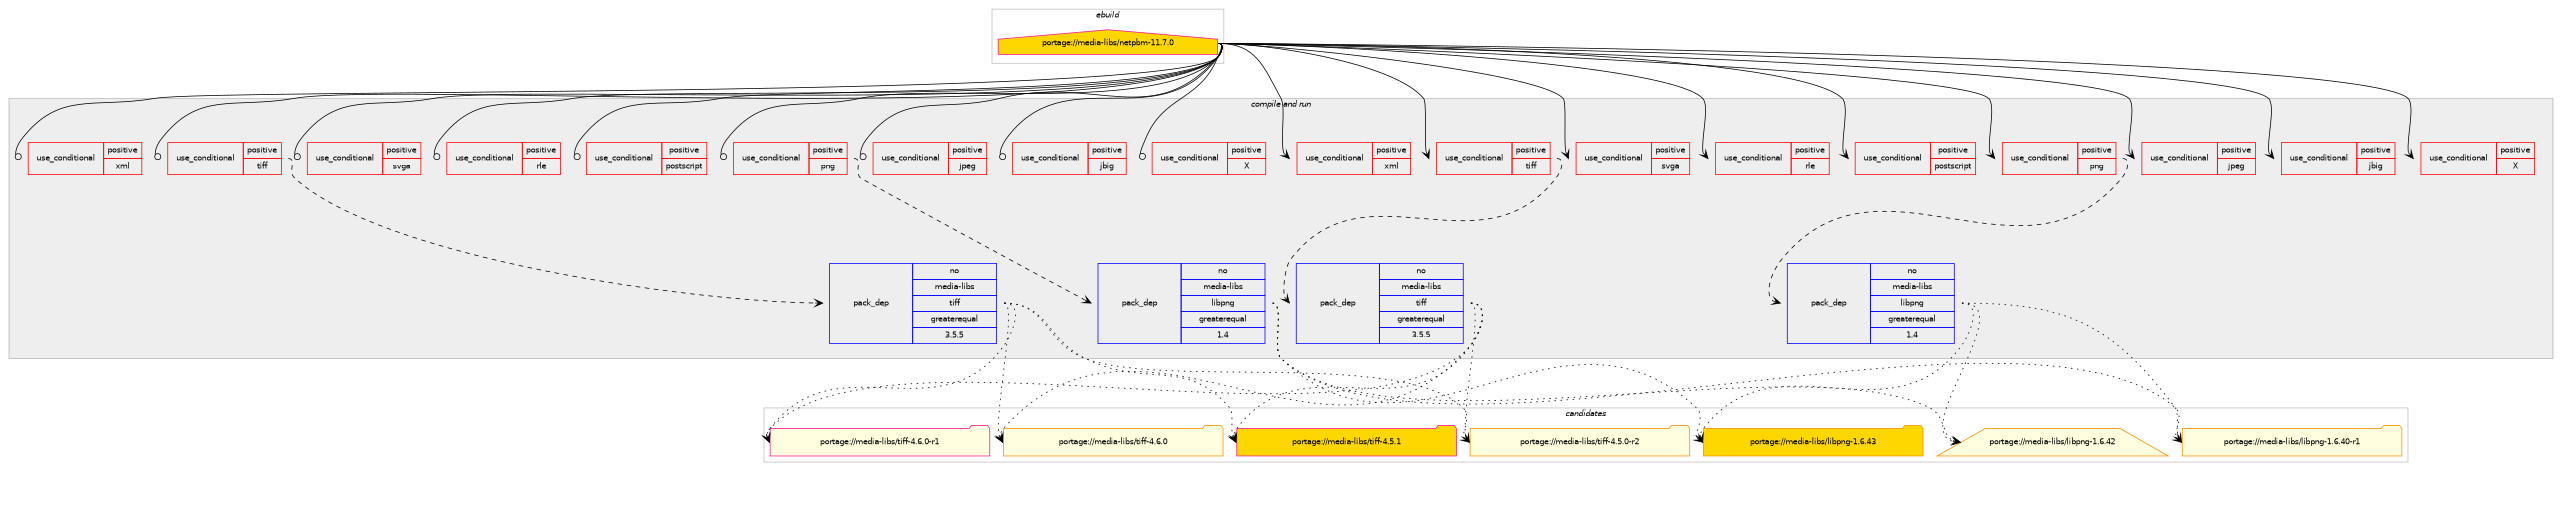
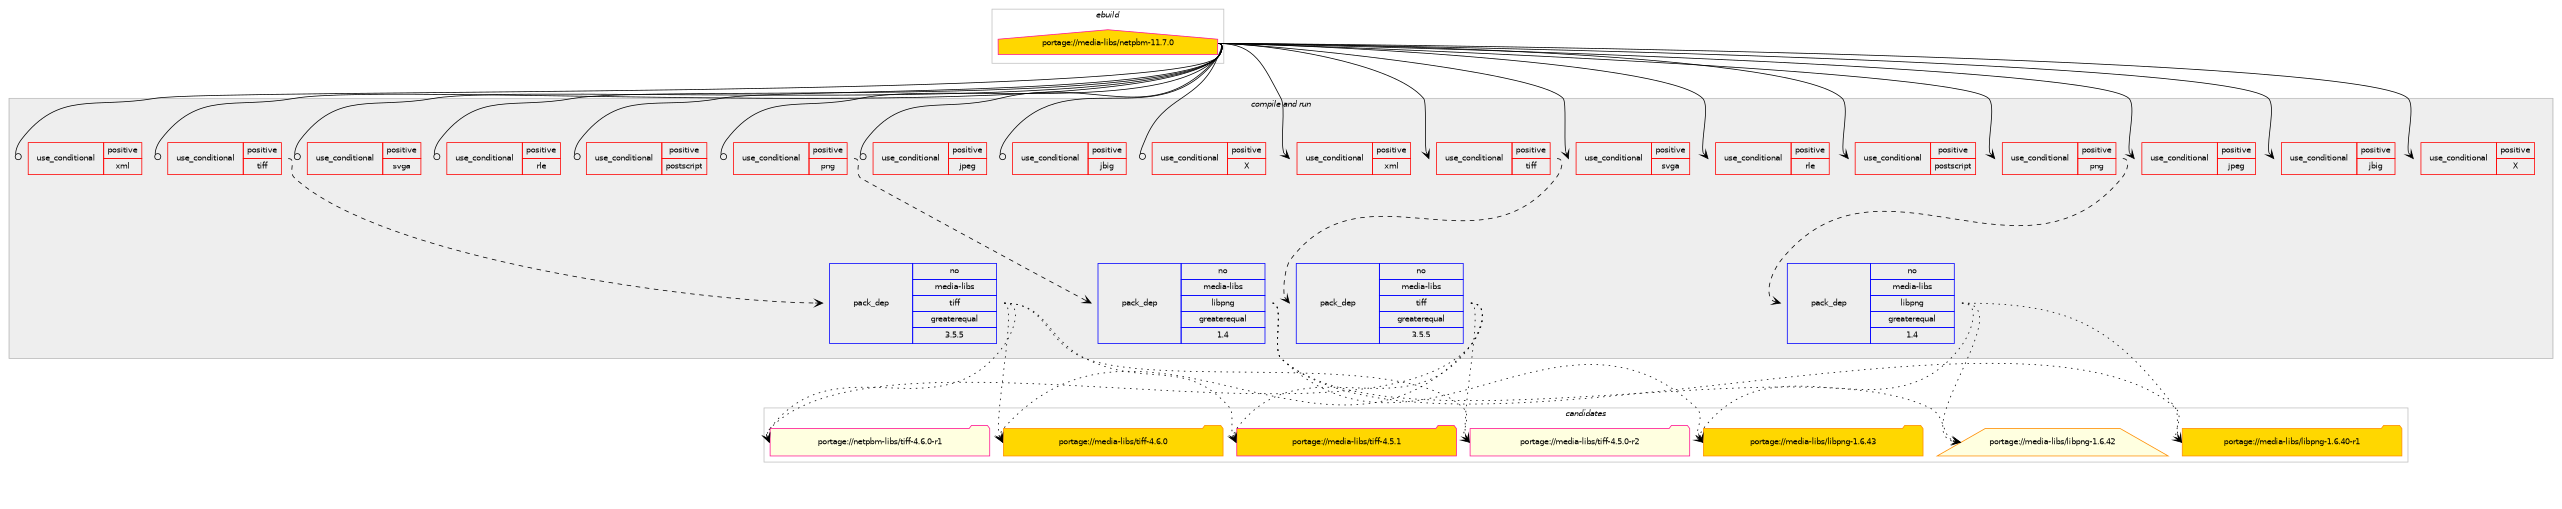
node "portage://media-libs/tiff-4.6.0-r1": label "portage://media-libs/tiff-4.6.0-r1" -> "portage://netpbm-libs/tiff-4.6.0-r1"
node "portage://media-libs/tiff-4.6.0": fillcolor lightyellow -> gold
node "portage://media-libs/tiff-4.5.0-r2": color darkorange -> deeppink
node "portage://media-libs/libpng-1.6.40-r1": fillcolor lightyellow -> gold
